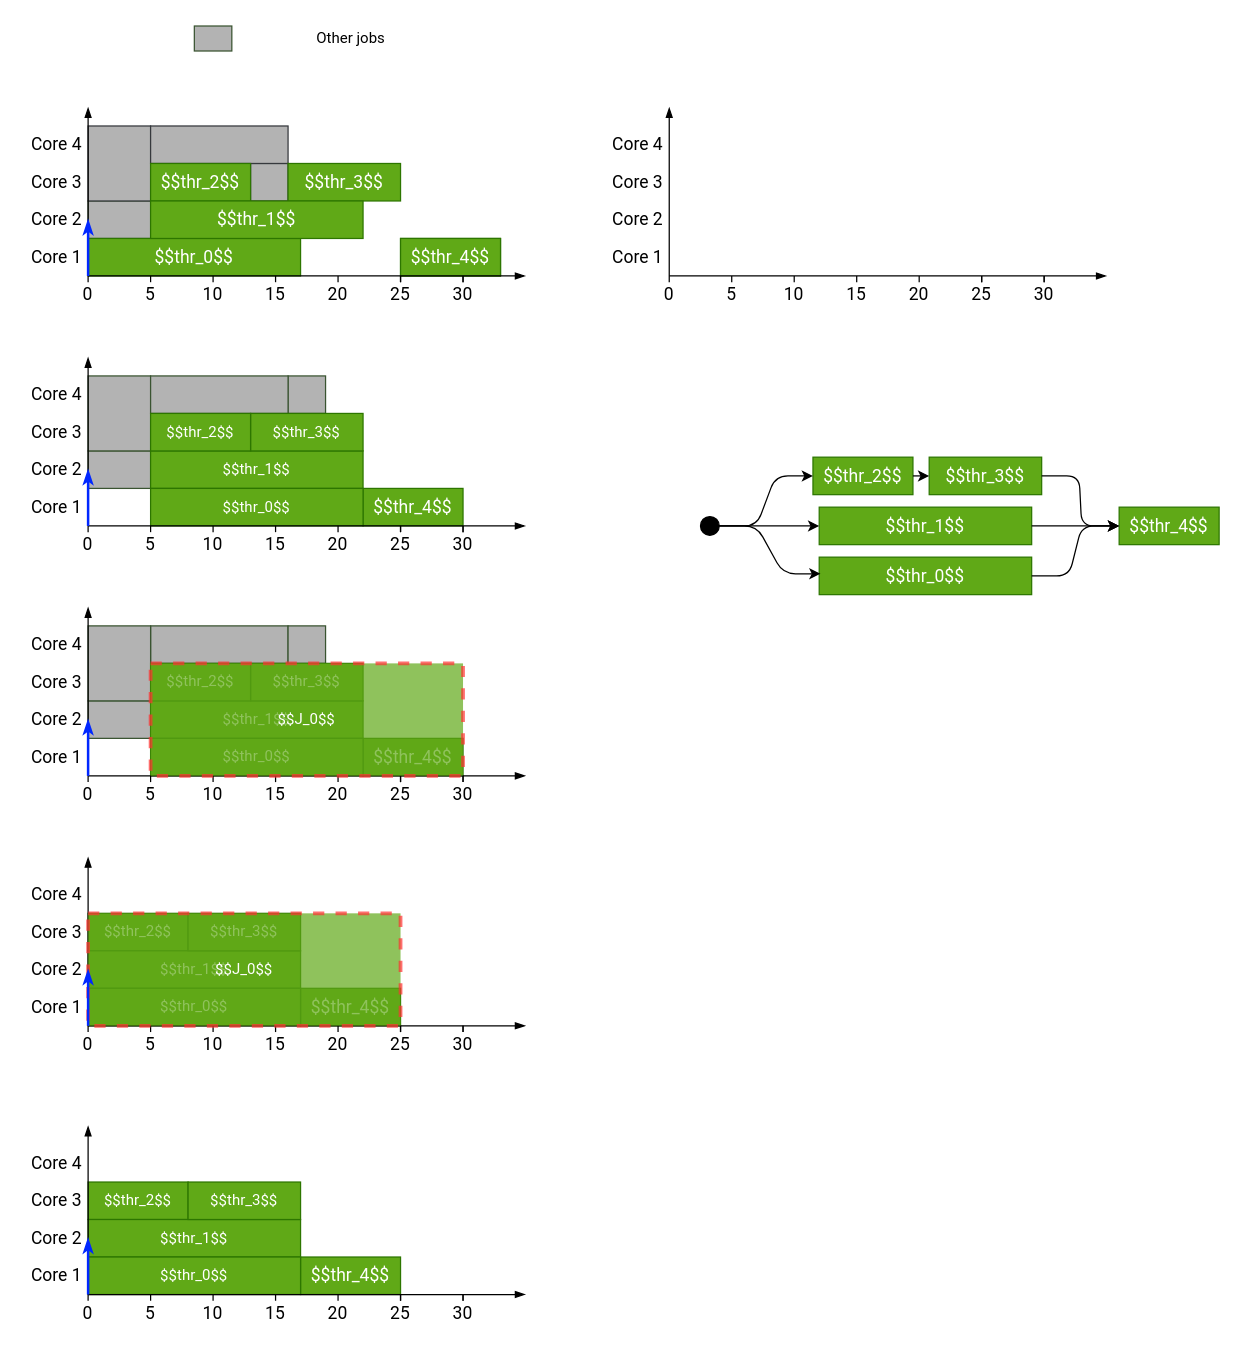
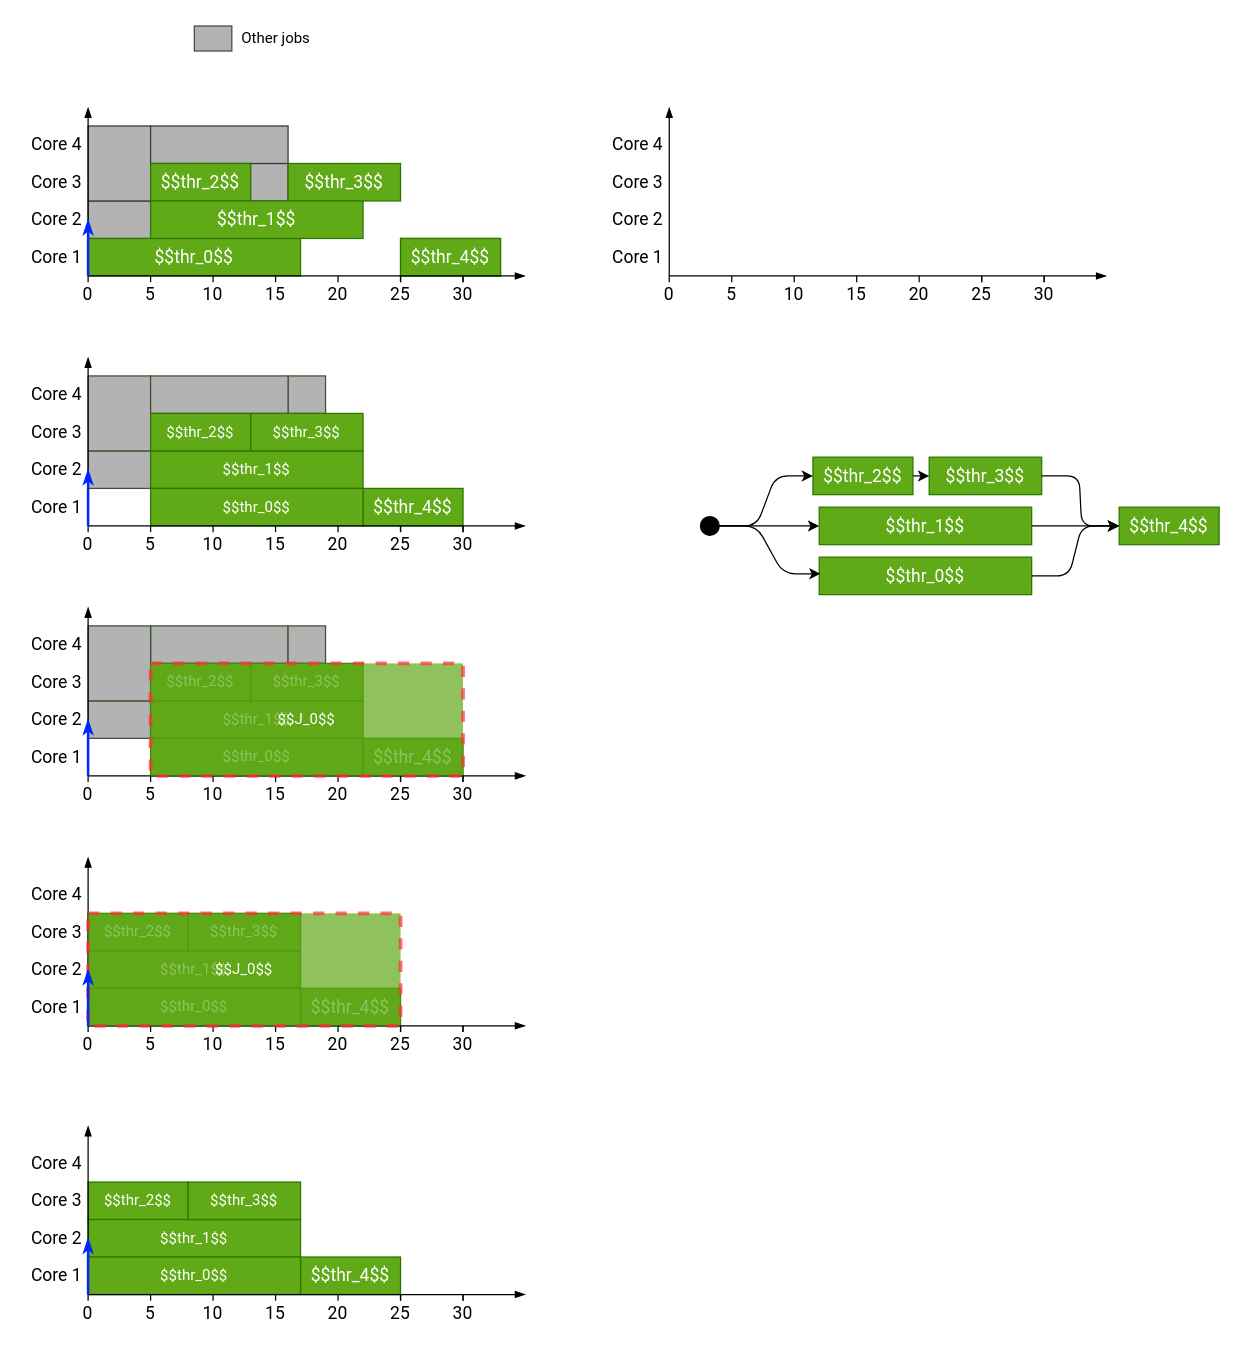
node "Other jobs": moved (351, 38) -> (276, 38)
